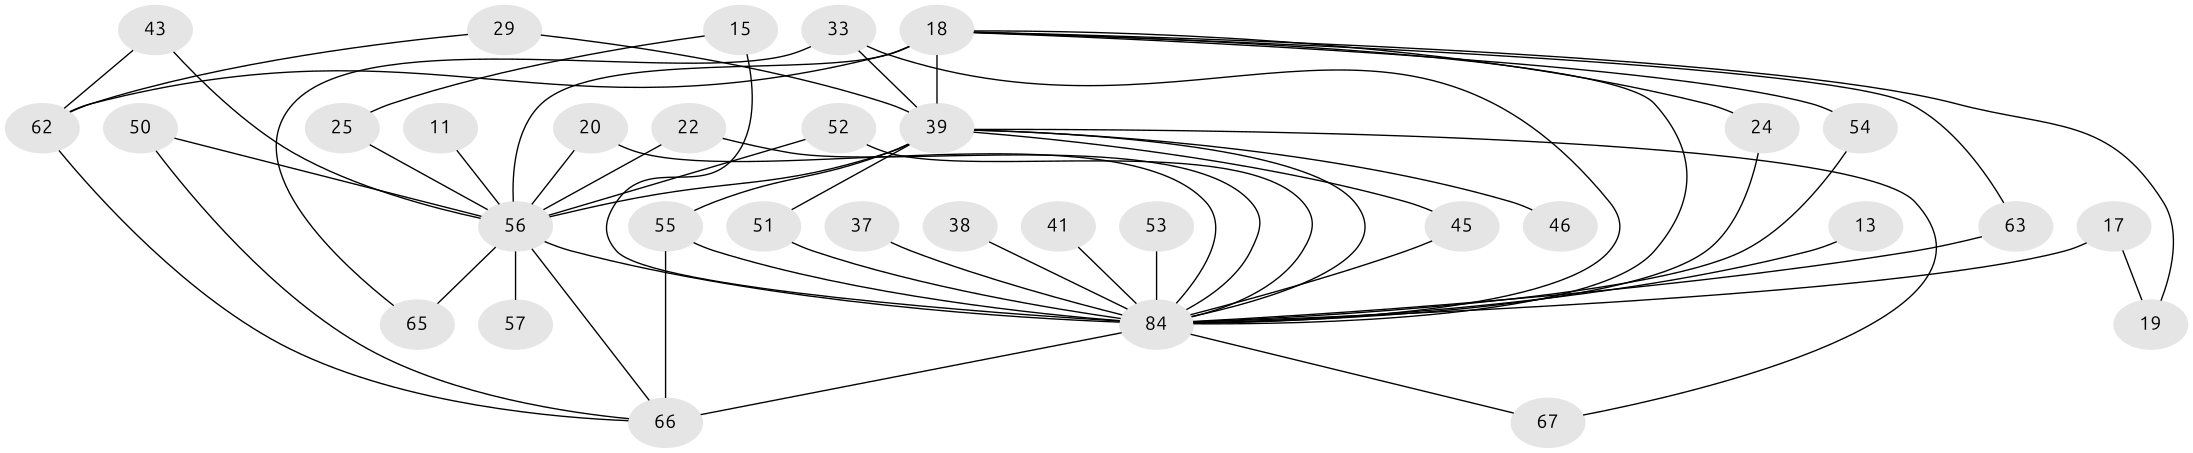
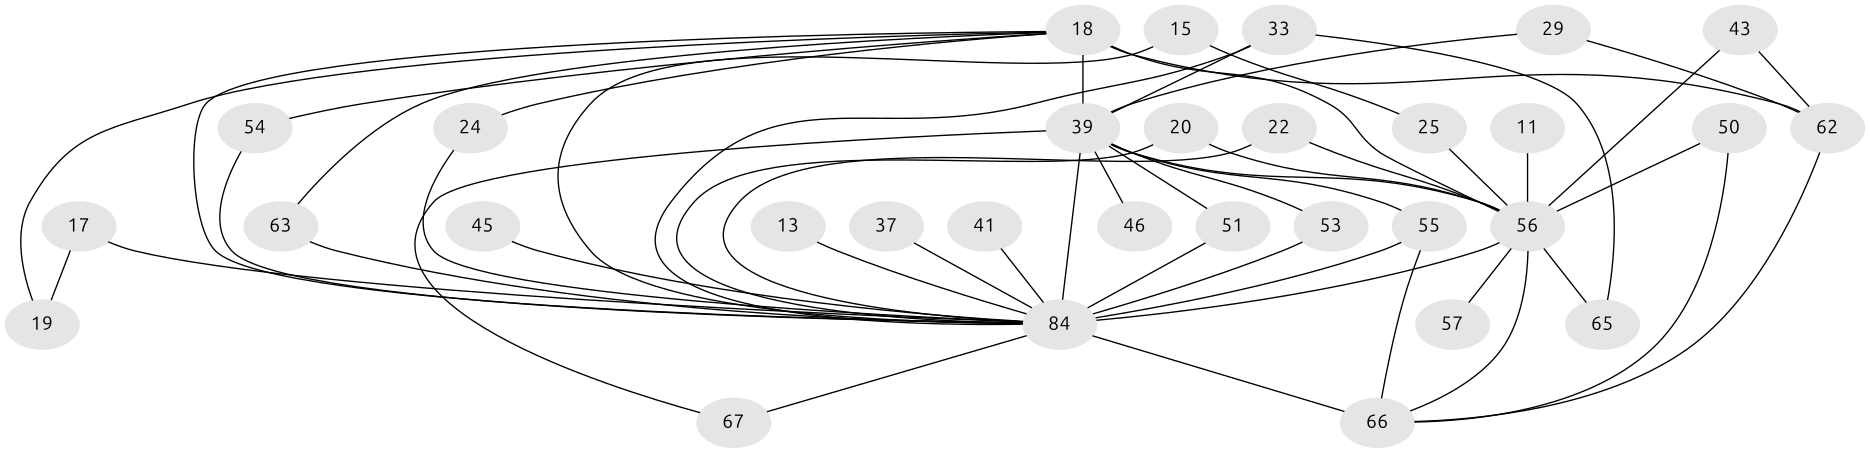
node "52": removed
edge "39" -- "45": now "39" -- "53"
node "38": removed
